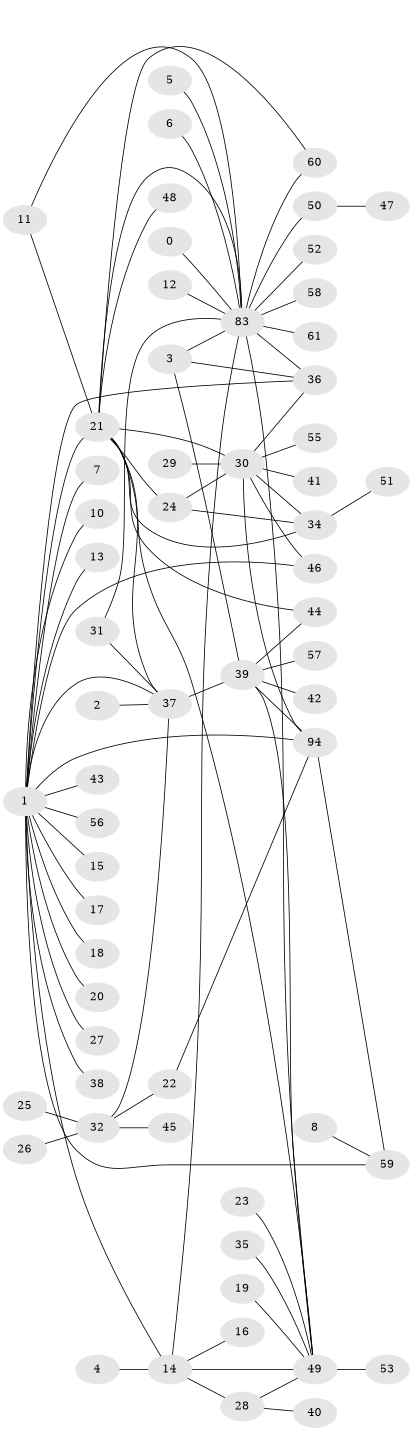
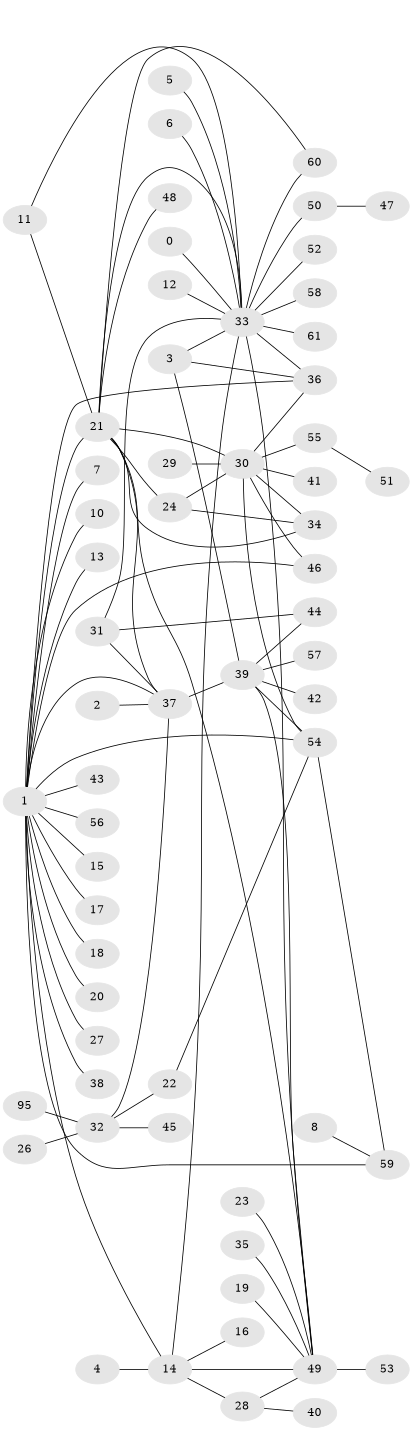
node "83": label "83" -> "33"
edge "51" -- "34": now "51" -- "55"
edge "21" -- "44": now "31" -- "44"
node "94": label "94" -> "54"
node "25": label "25" -> "95"
